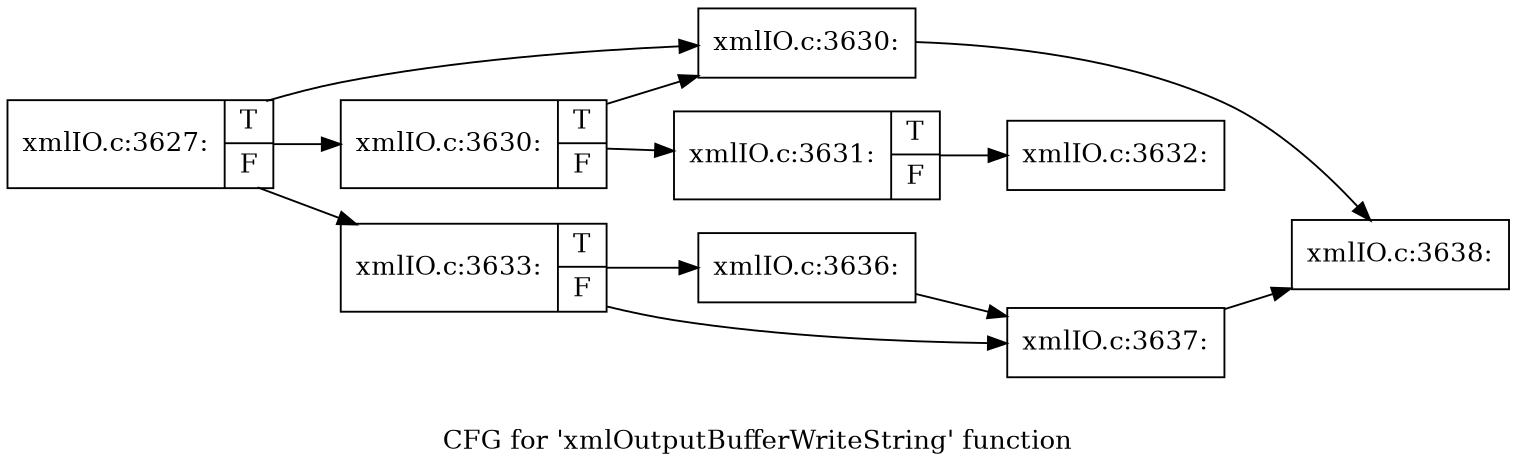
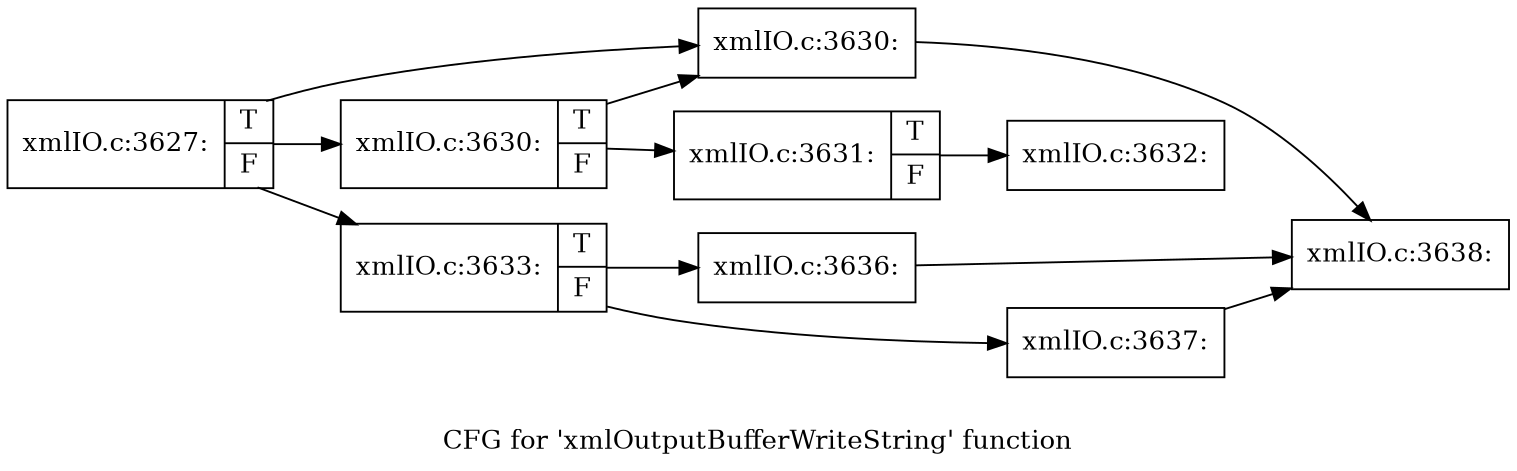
edge "xmlIO.c:3636:" -> "xmlIO.c:3637:": now "xmlIO.c:3636:" -> "xmlIO.c:3638:"
